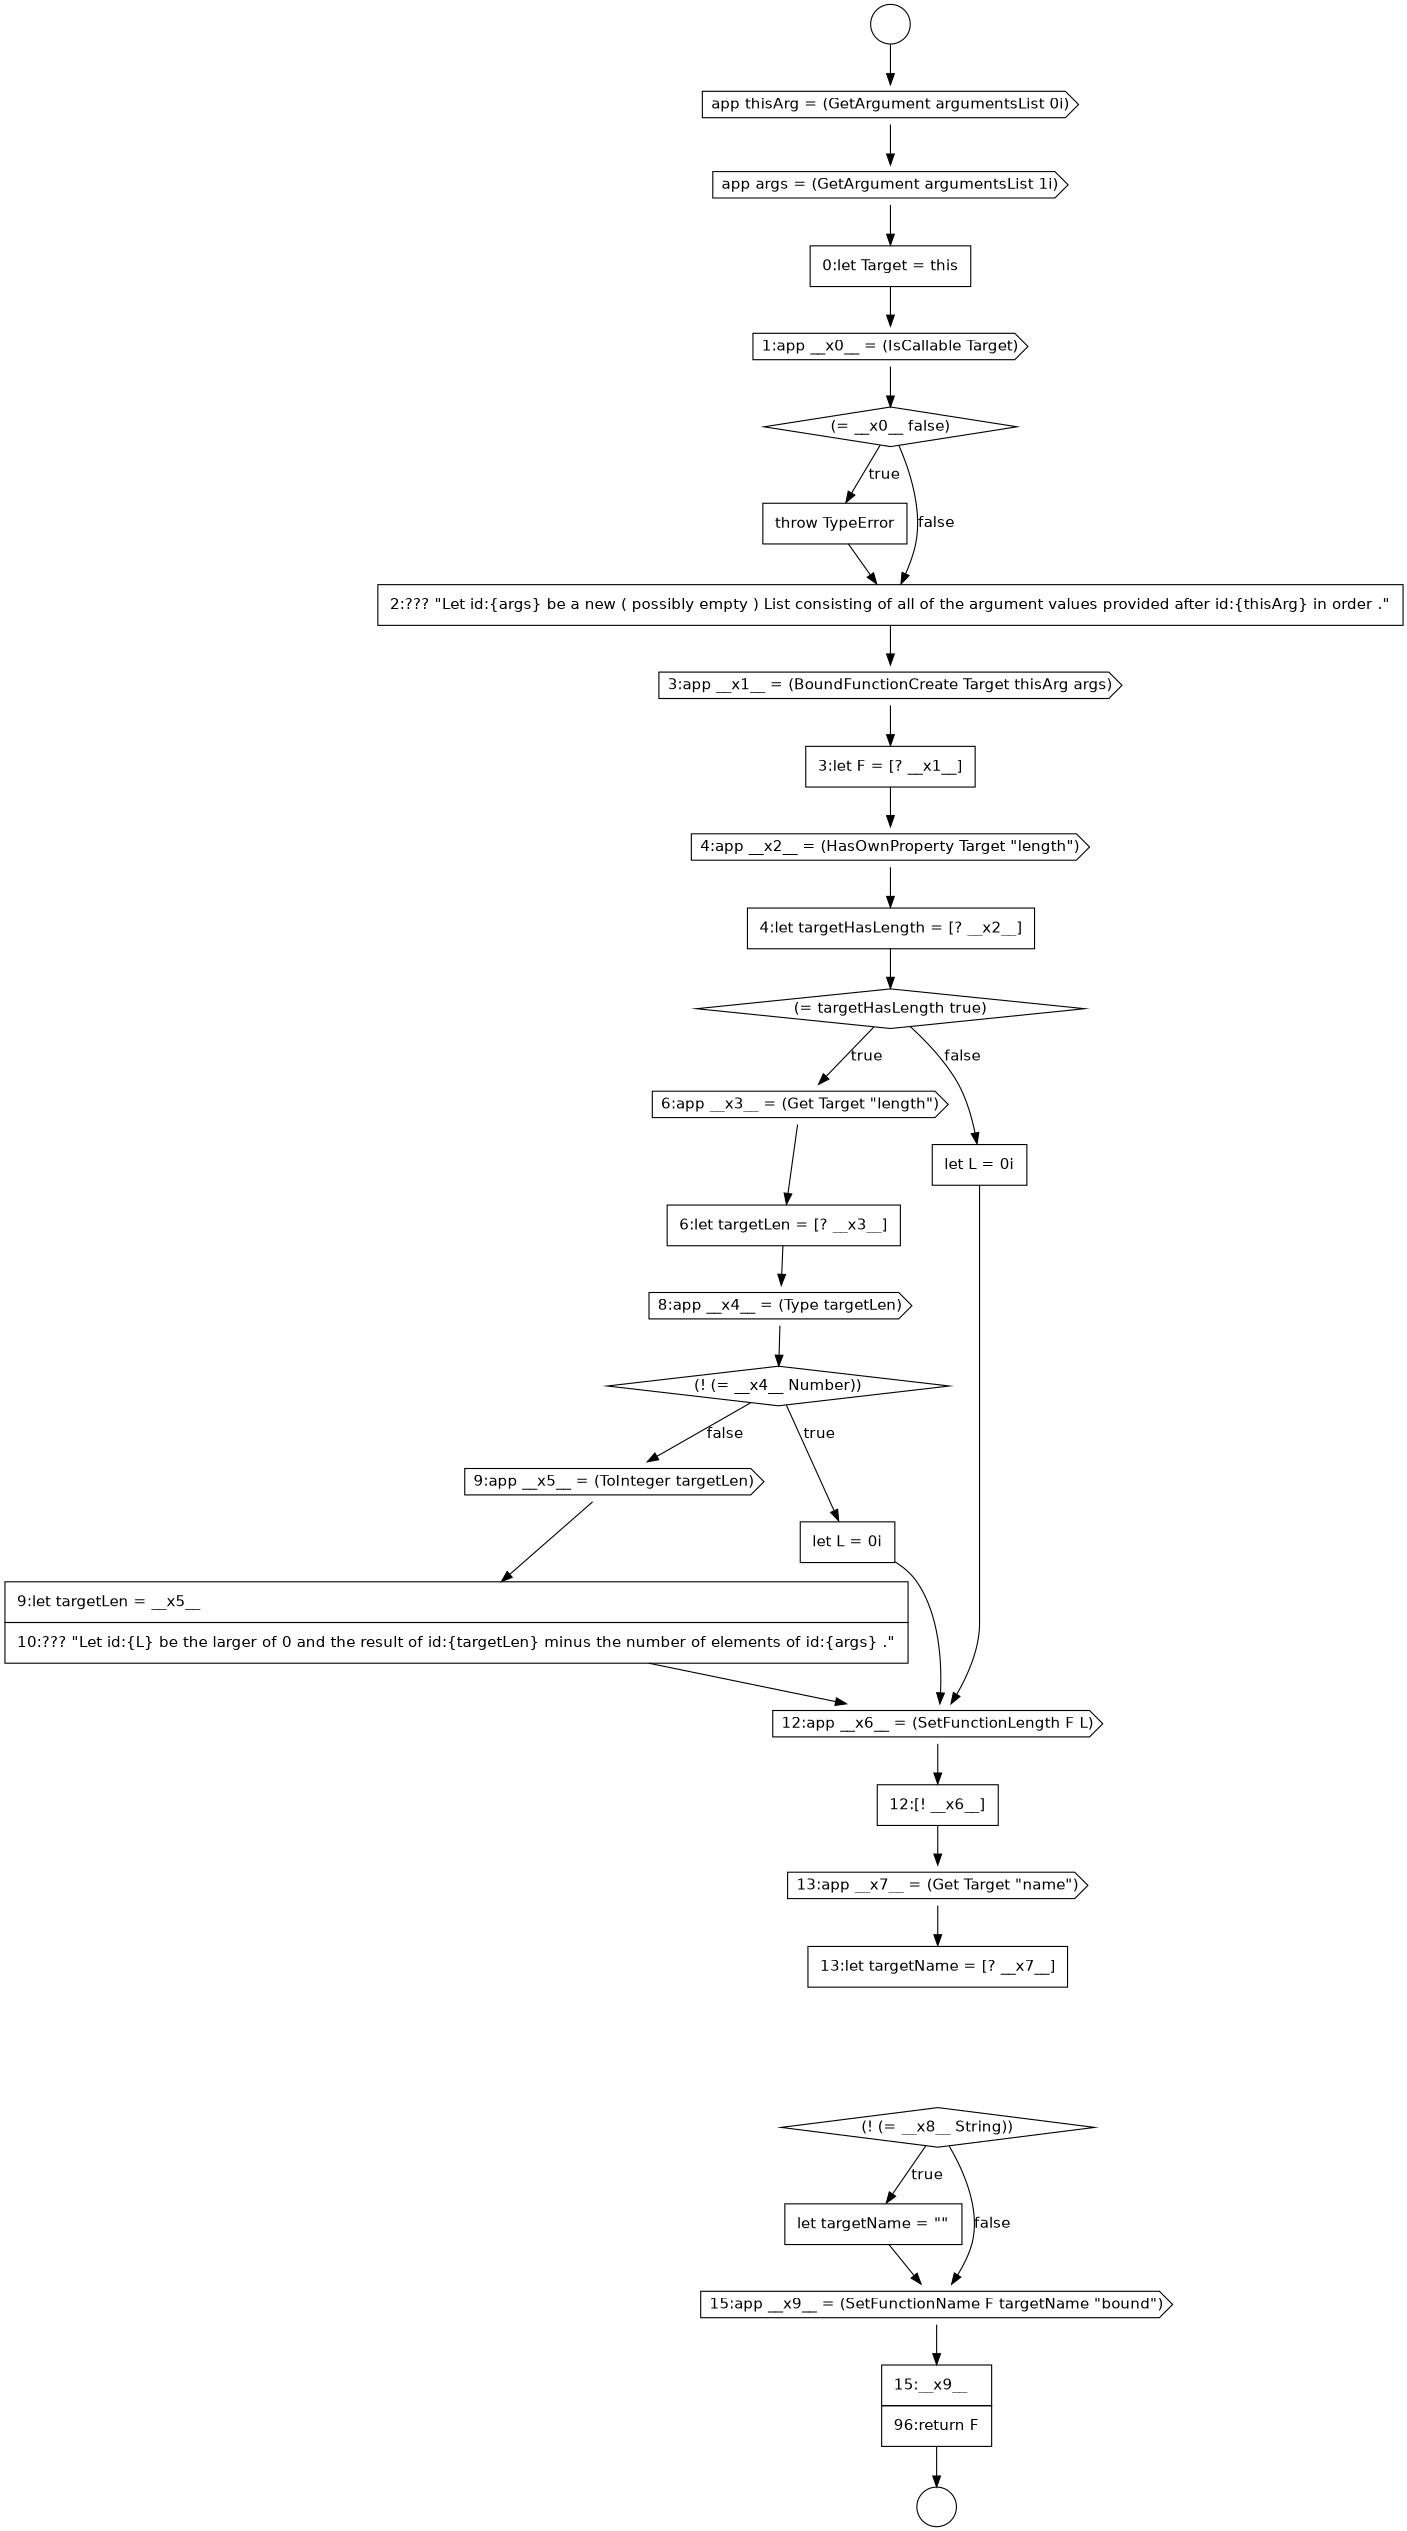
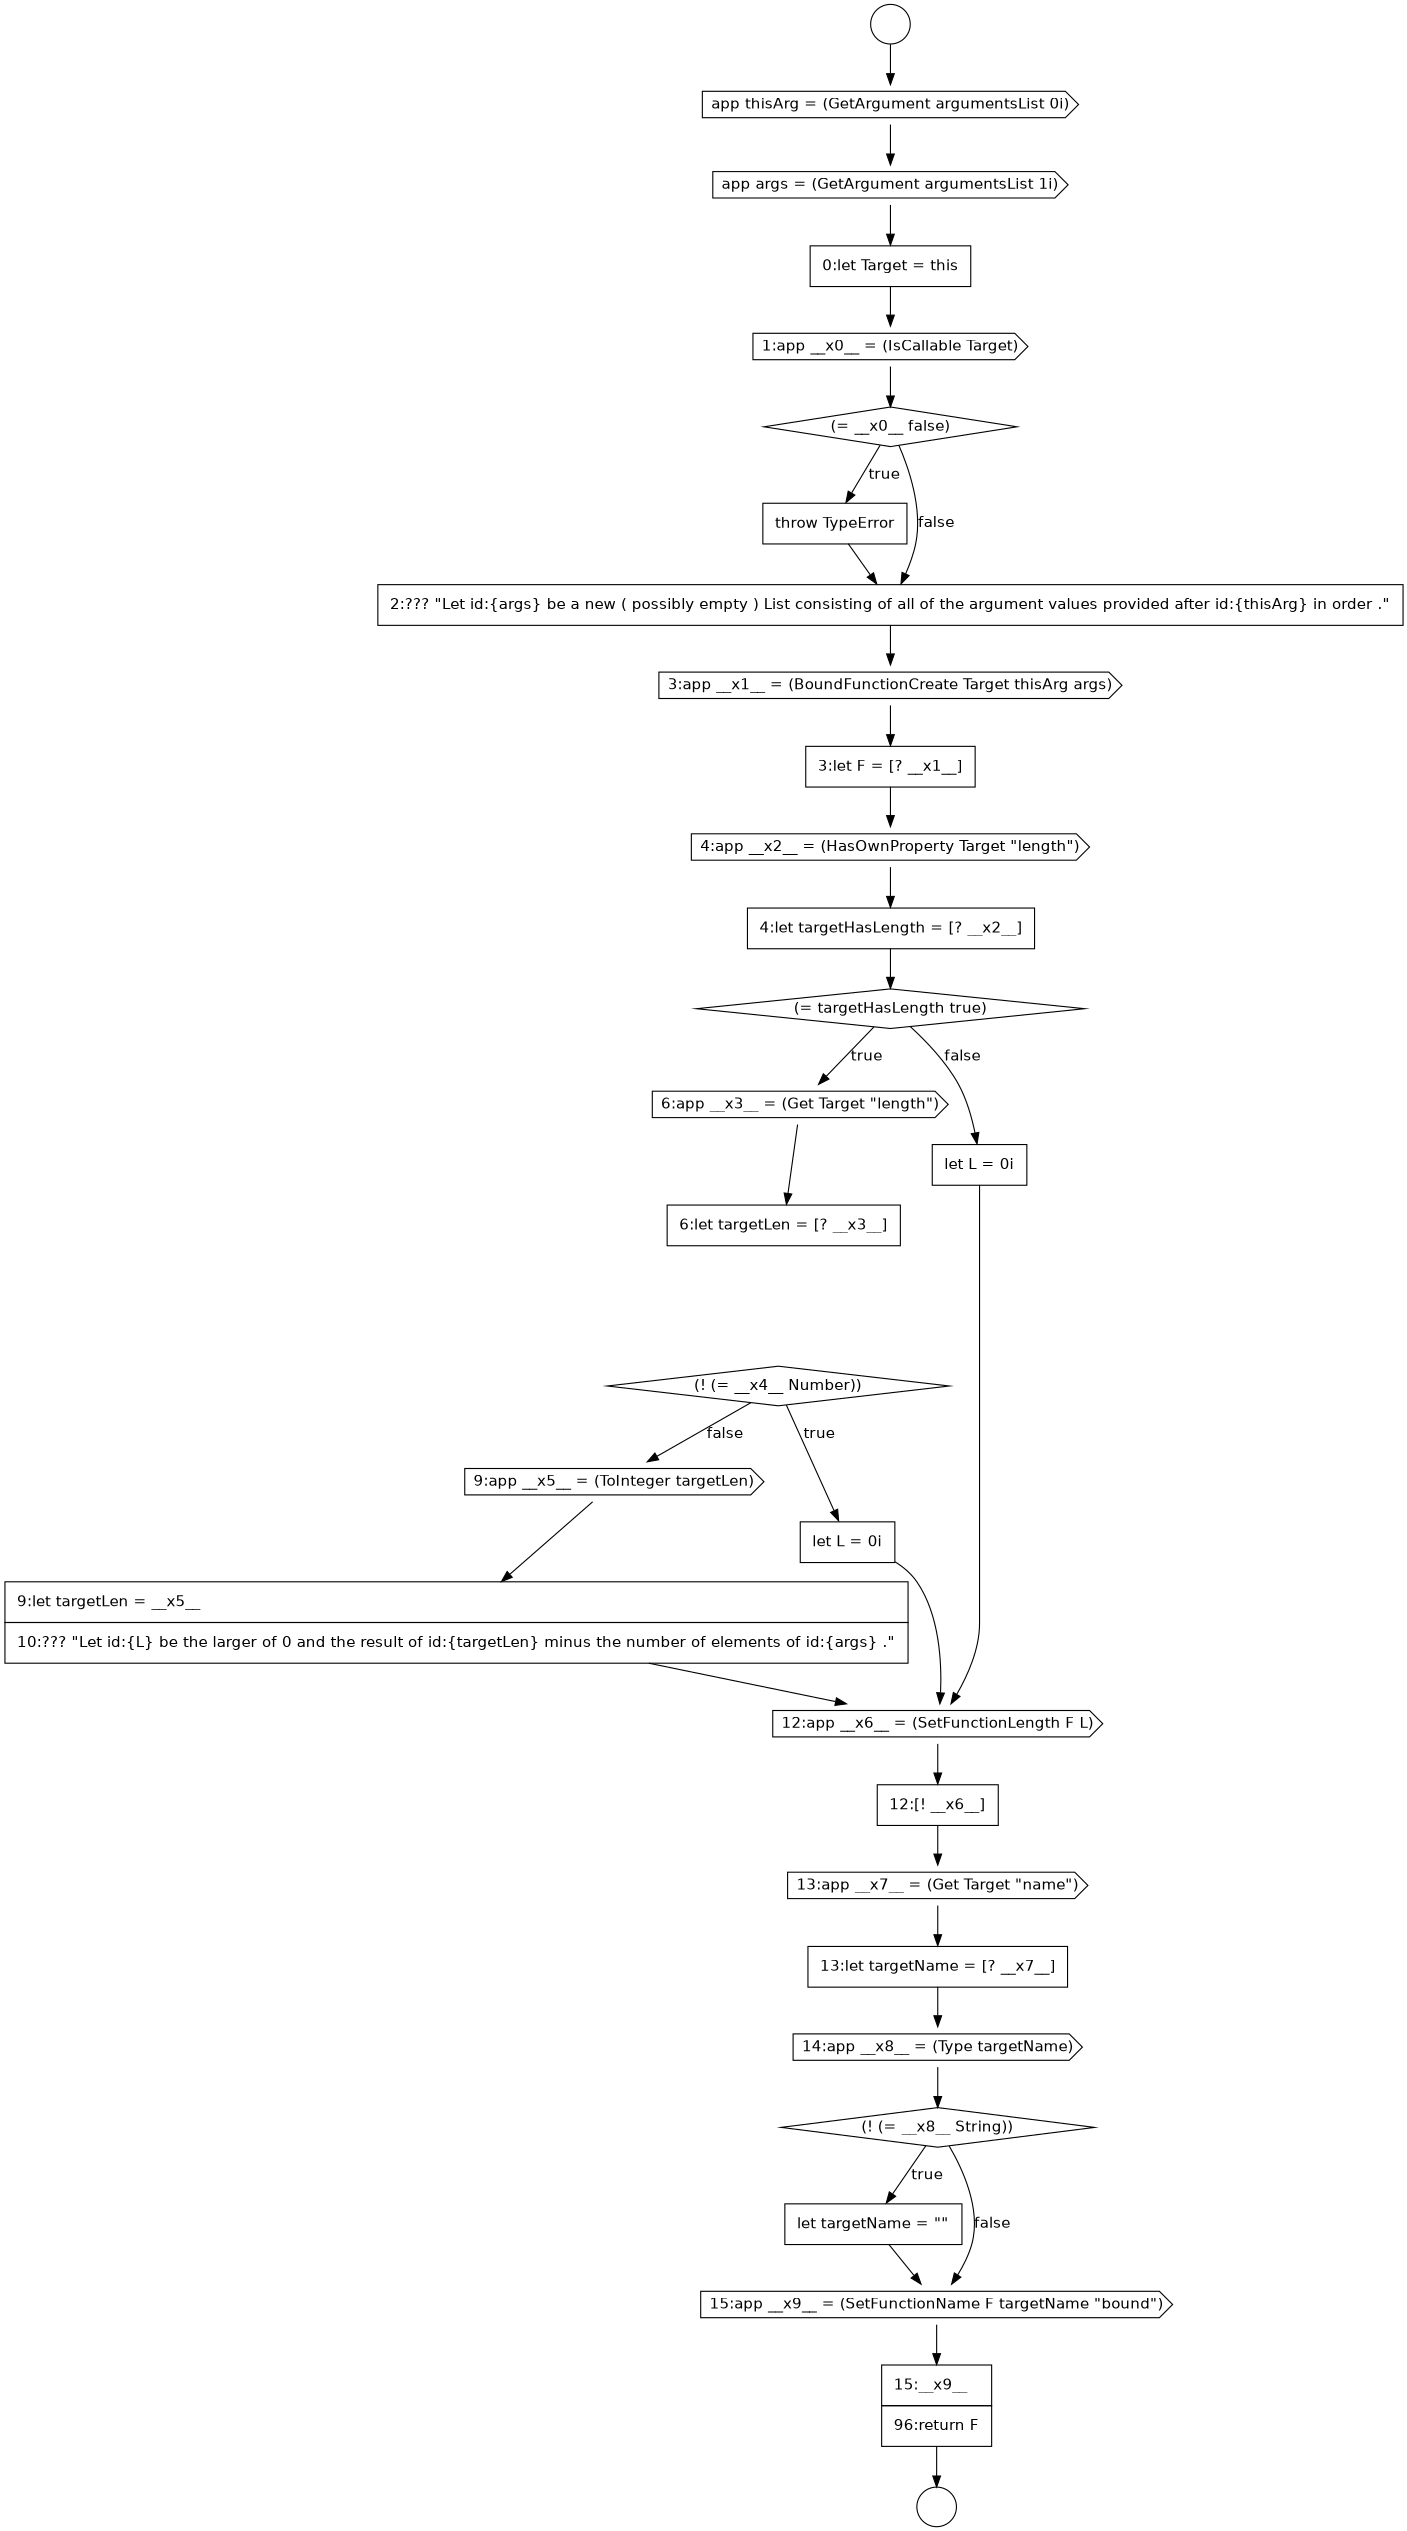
node "8:app __x4__ = (Type targetLen)": removed
node "14:app __x8__ = (Type targetName)": added
